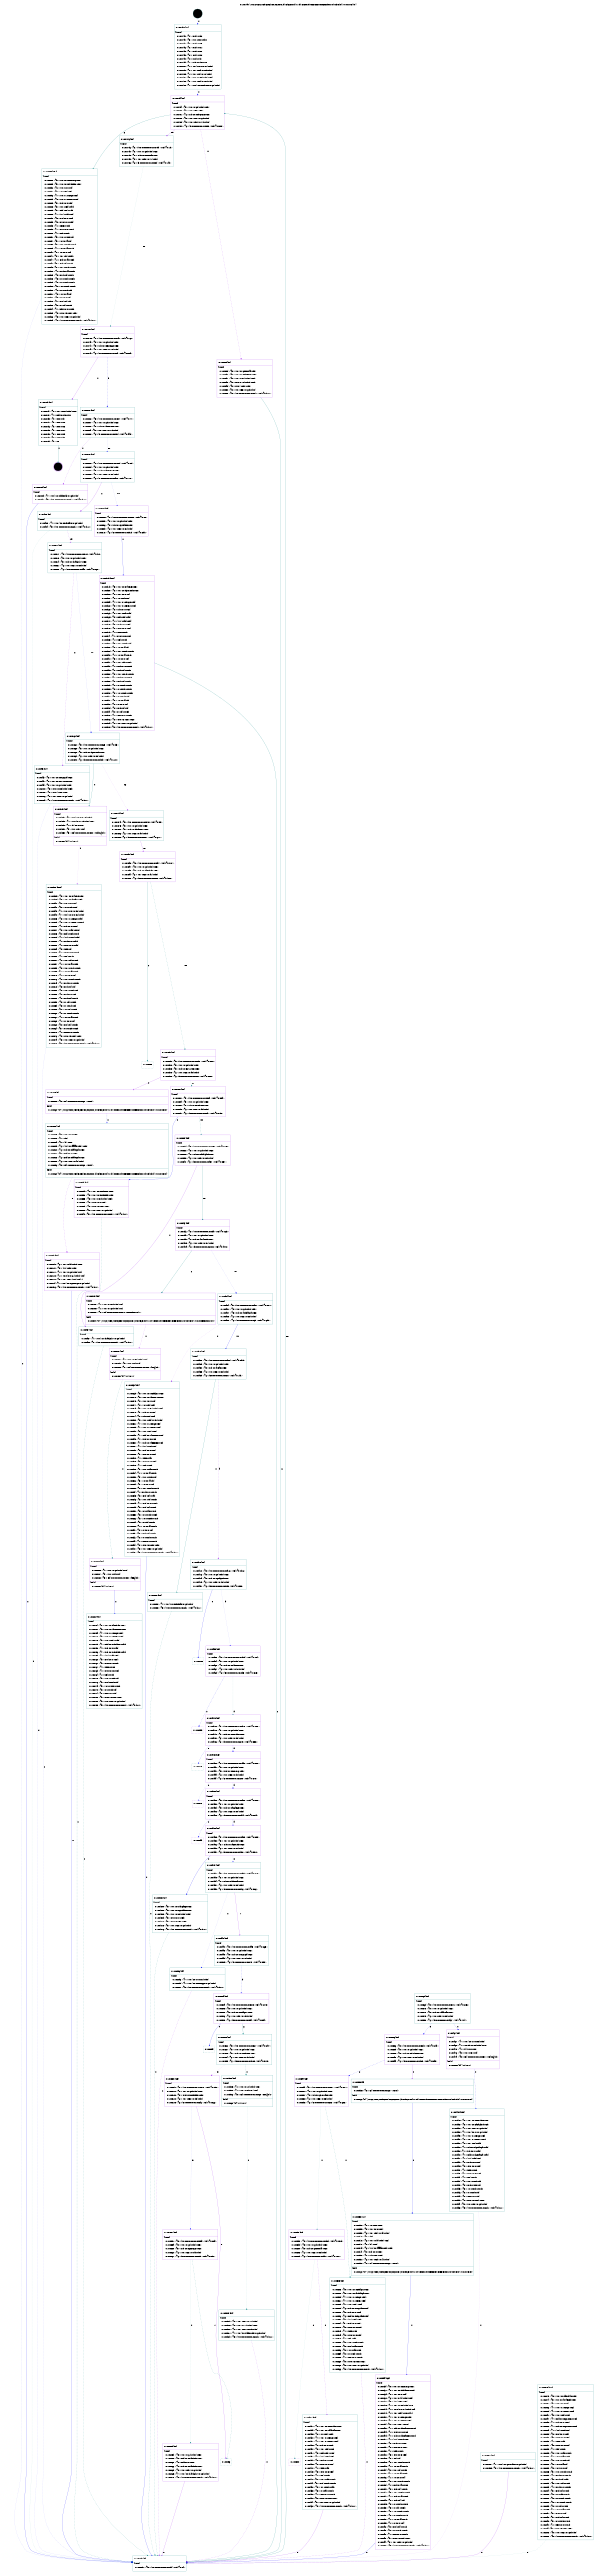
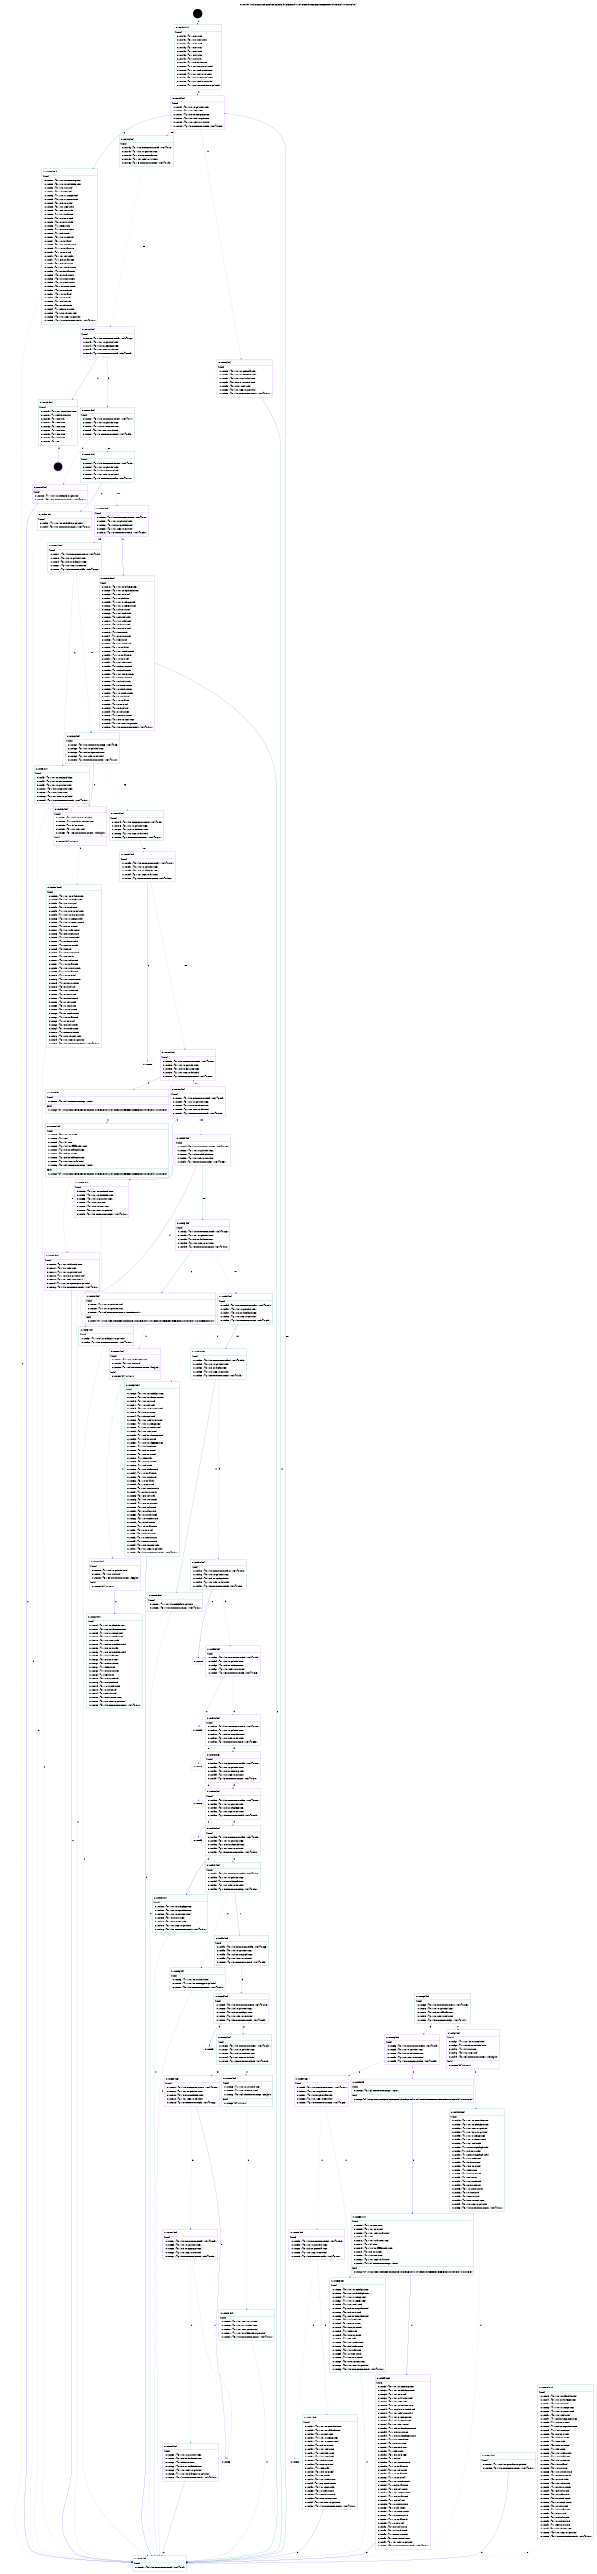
edge "0x401f08 [12]" -> "0x401847 [25]": now "0x40182e [25]" -> "0x401847 [25]"
edge "0x4018ab [25]" -> "0x4018c4 [25]": reversed
